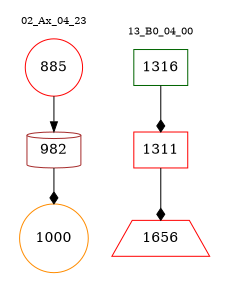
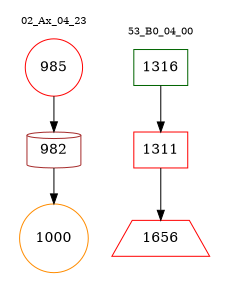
cluster "13_B0_04_00": label "13_B0_04_00" -> "53_B0_04_00"
node "885": label "885" -> "985"
edge "1316" -> "1311": arrowhead diamond -> normal
edge "982" -> "1000": arrowhead diamond -> normal
edge "1311" -> "1656": arrowhead diamond -> normal
